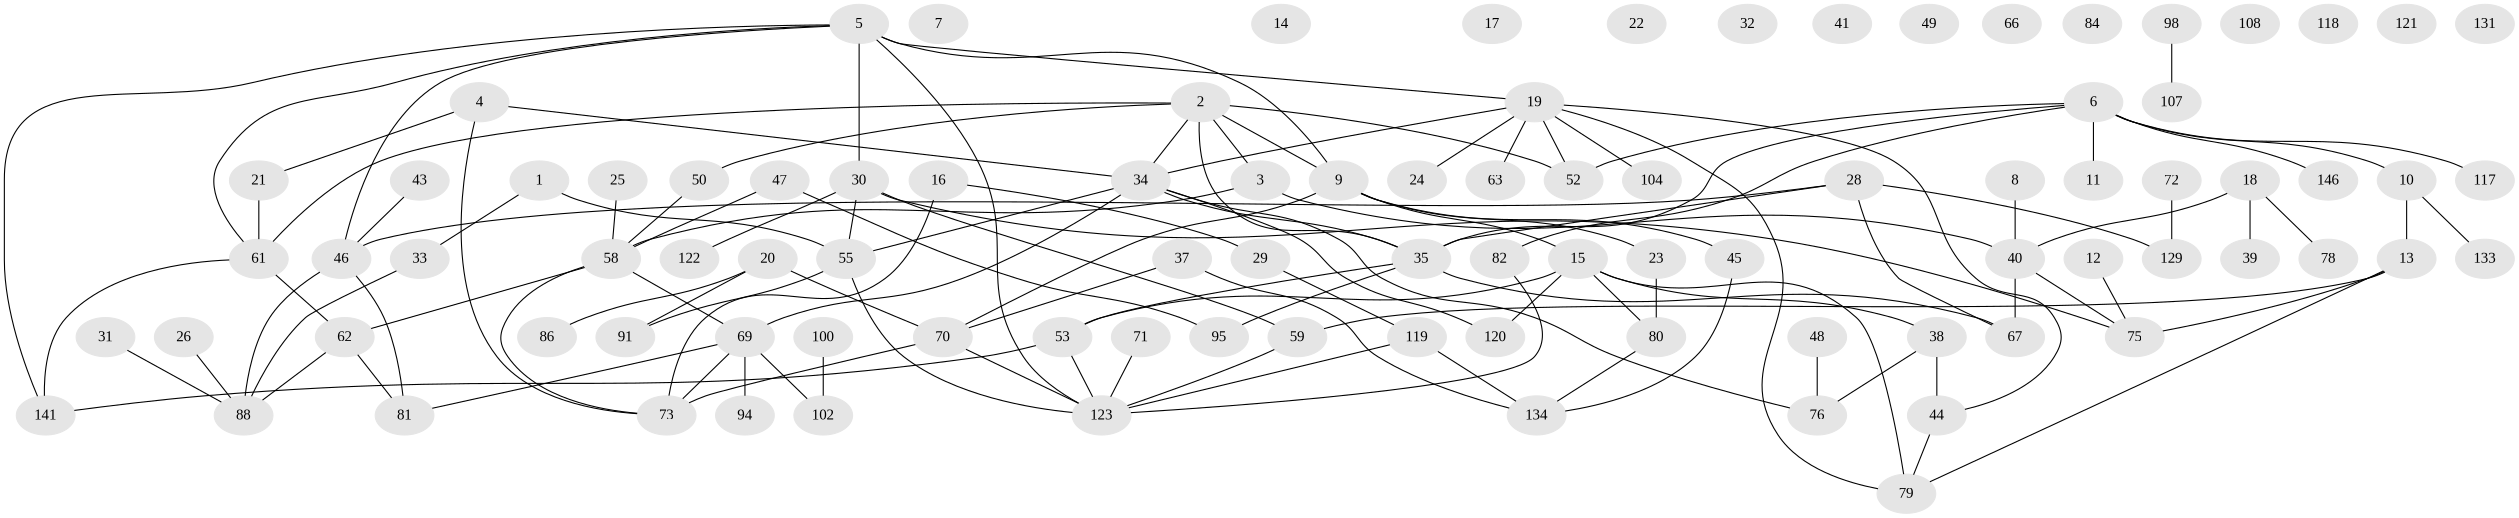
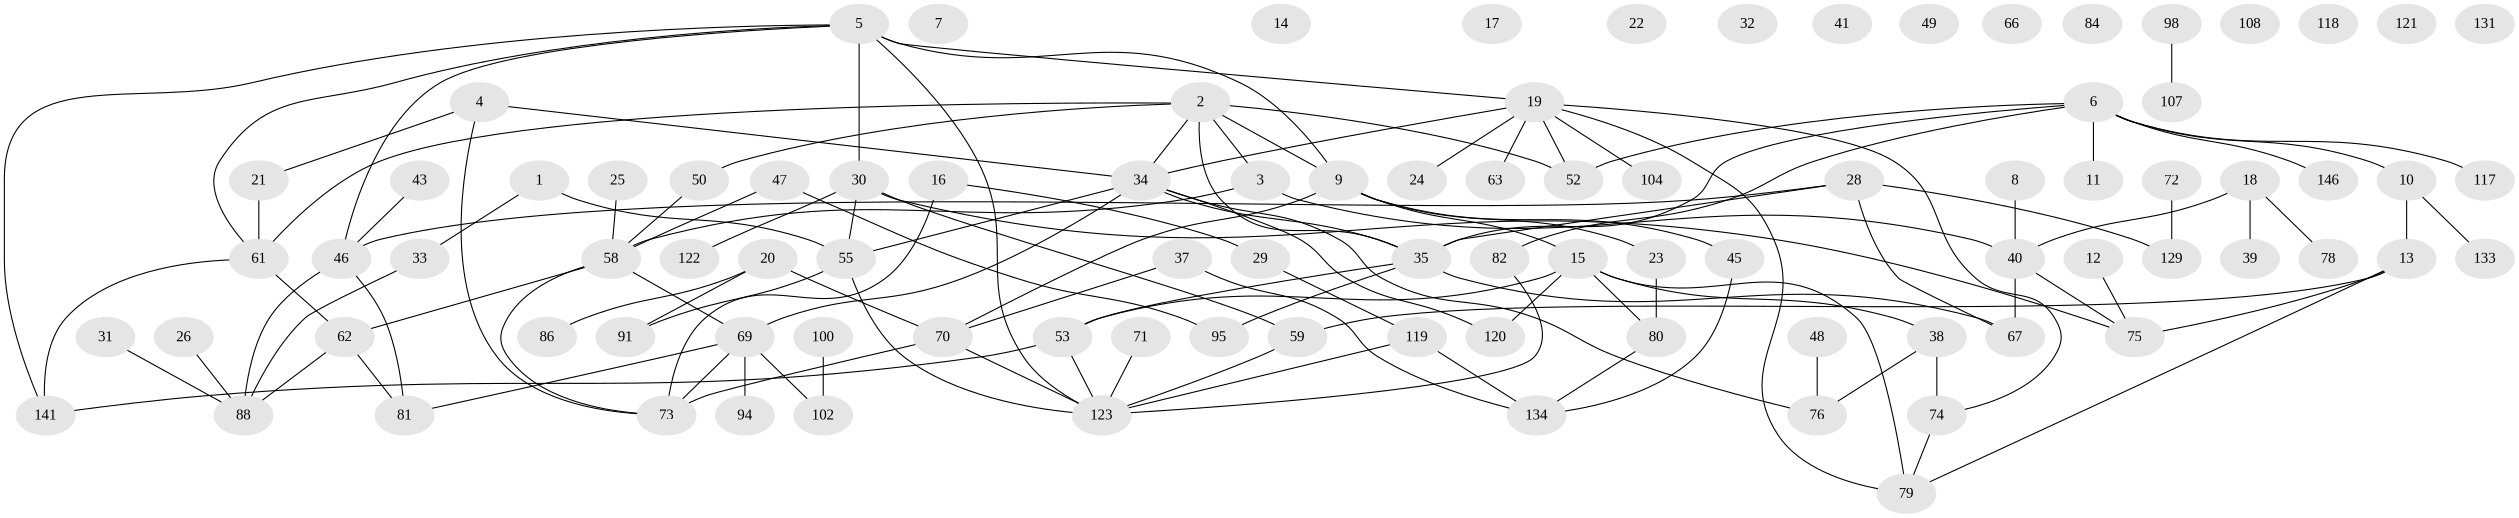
node "44": label "44" -> "74"
